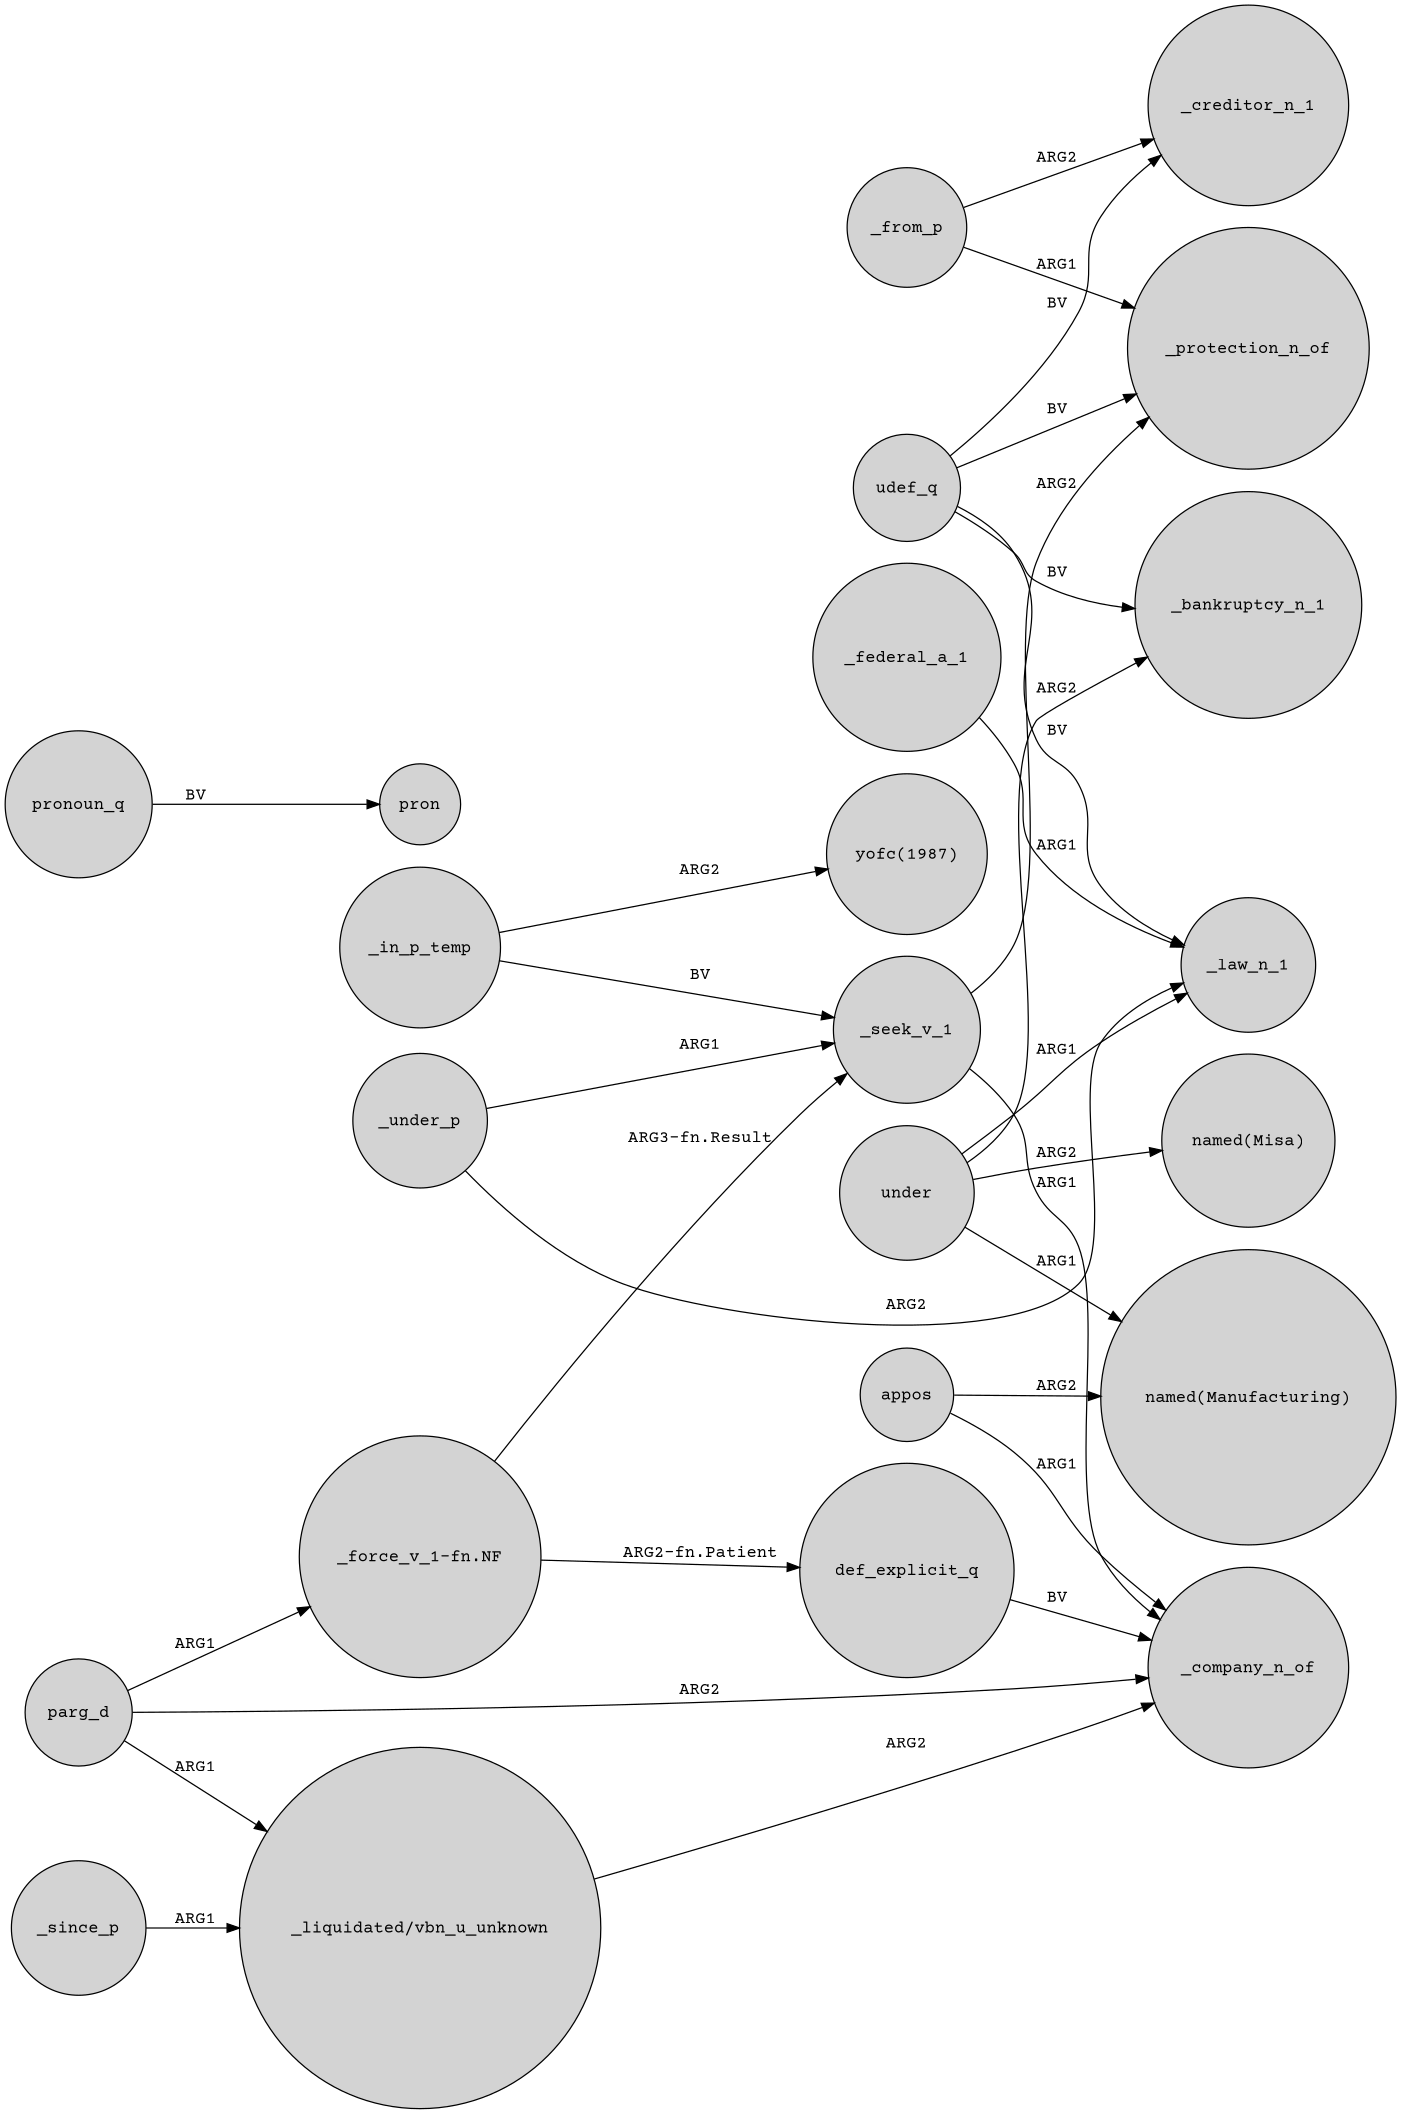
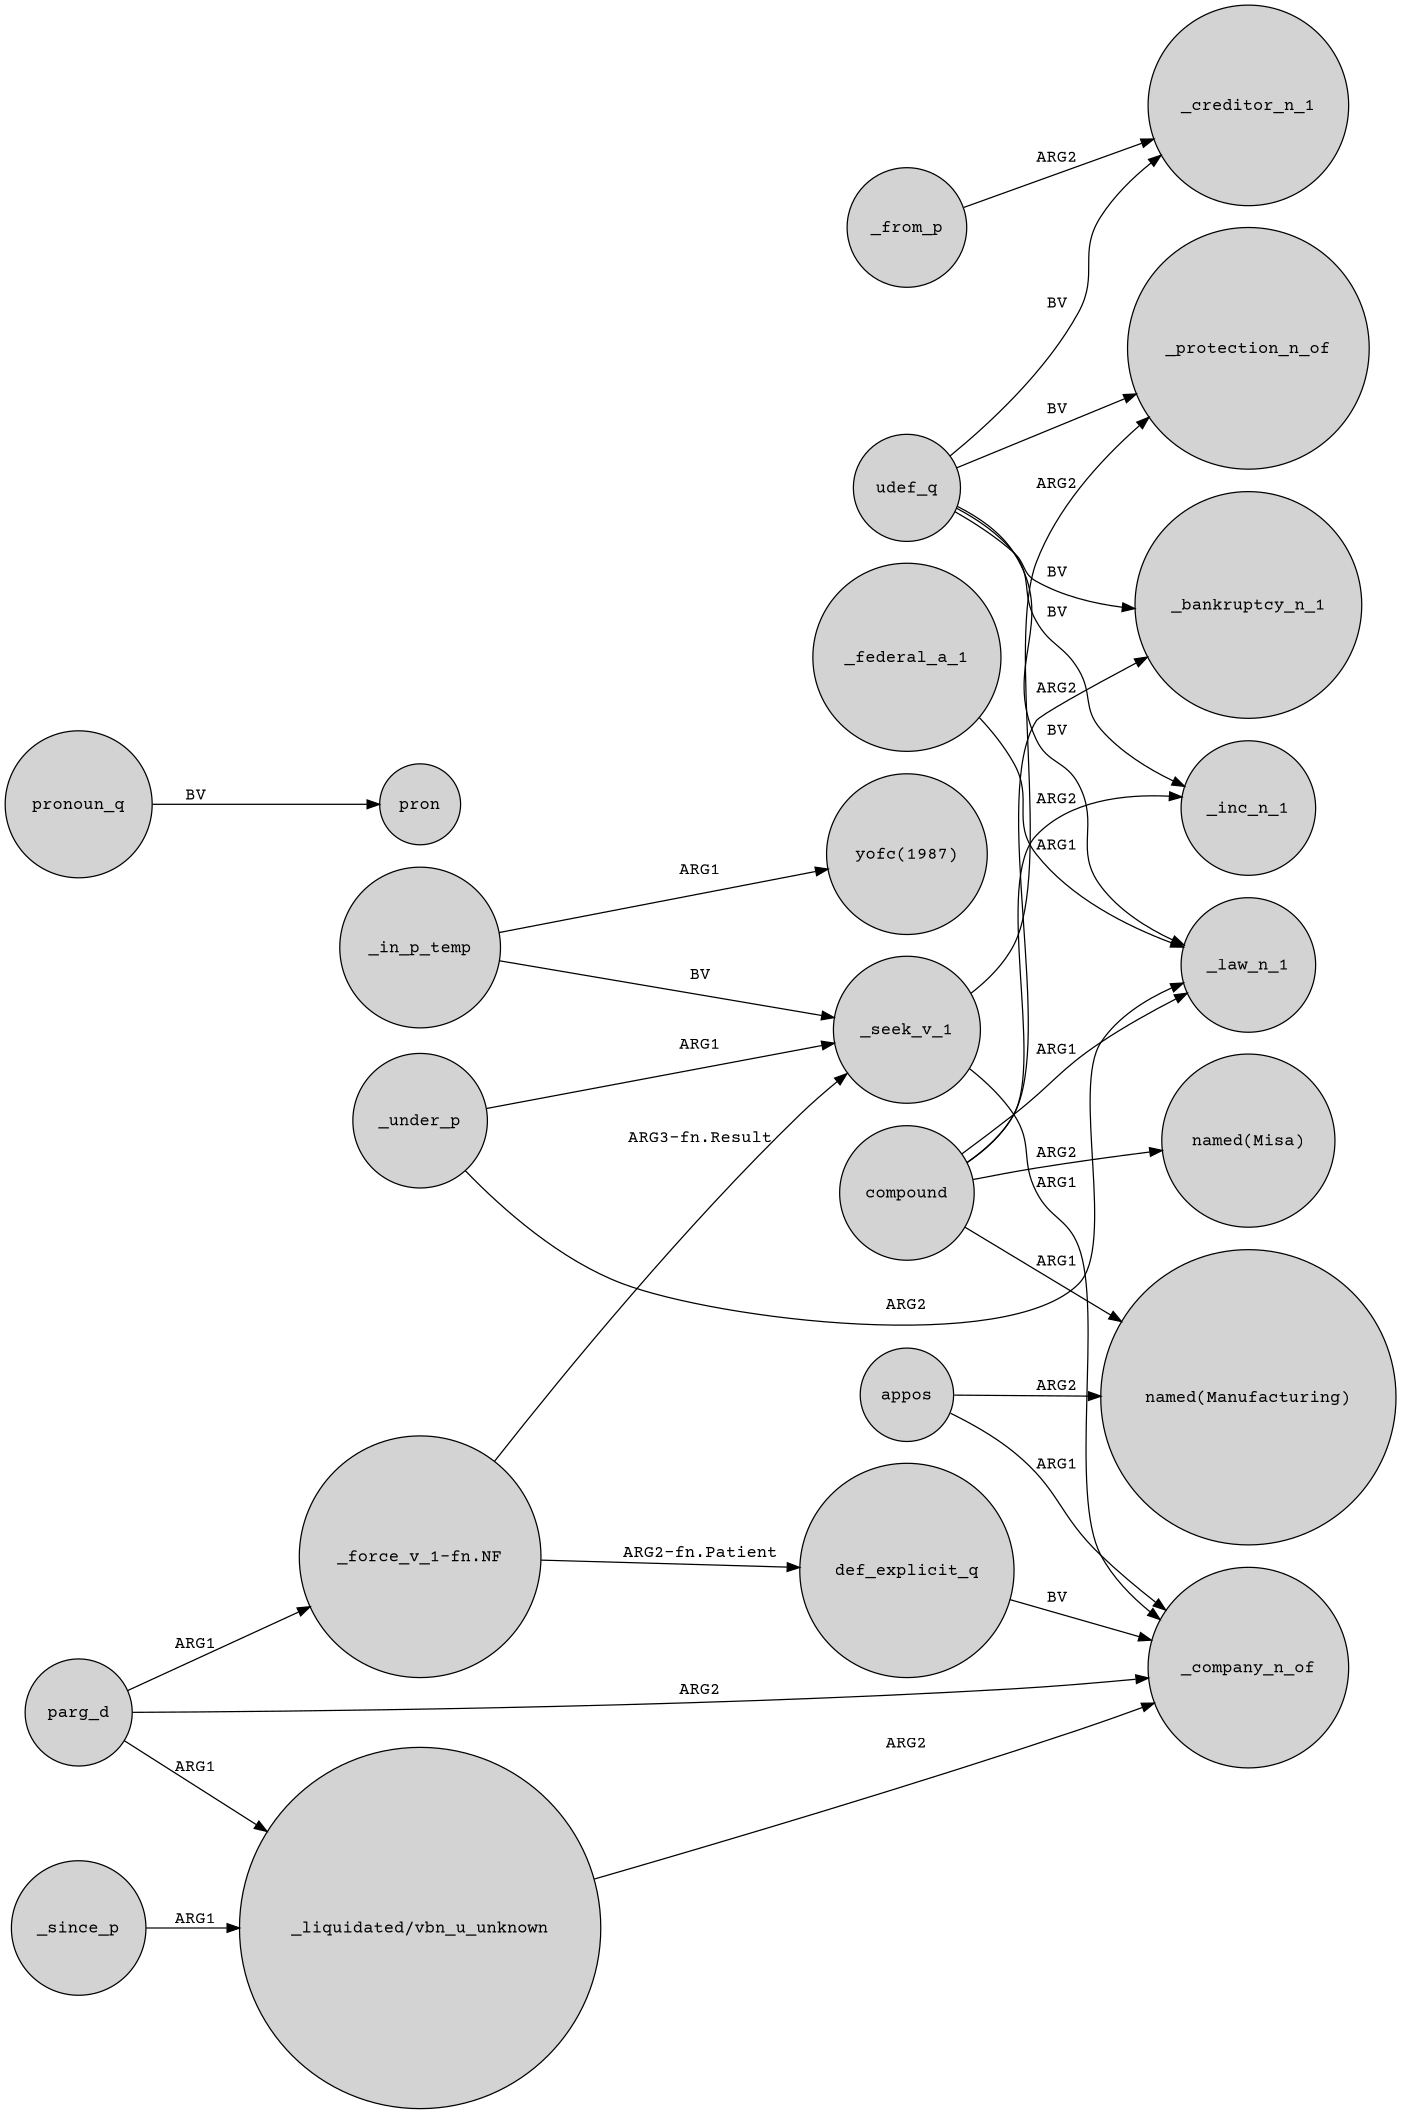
edge "_from_p" -> "_protection_n_of": removed, label "ARG1"
node "_inc_n_1": added
edge "_in_p_temp" -> "yofc(1987)": label "ARG2" -> "ARG1"
node "under": label "under" -> "compound"
